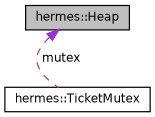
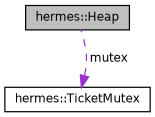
edge "hermes::TicketMutex" -> "hermes::Heap": reversed
